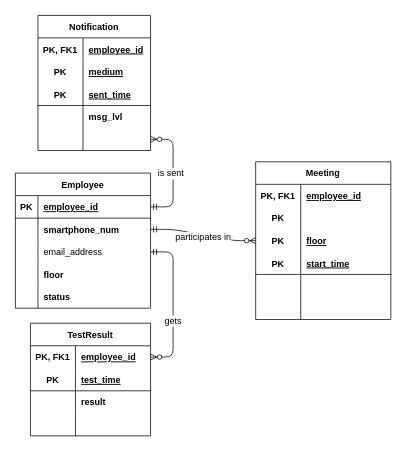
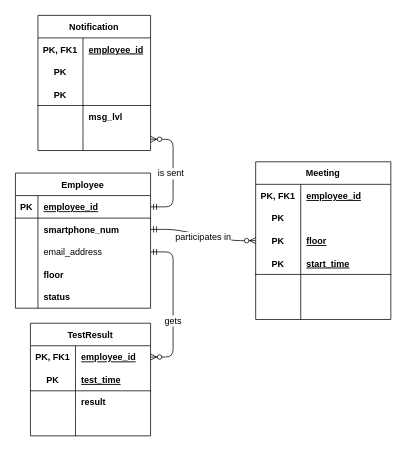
node "medium": removed
node "sent_time": removed
